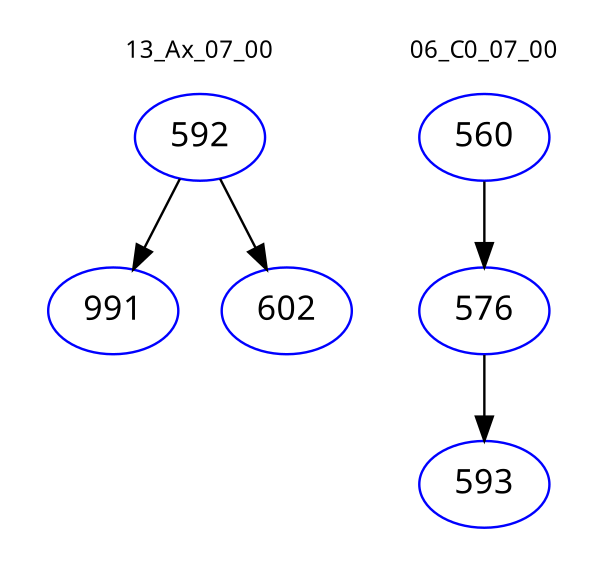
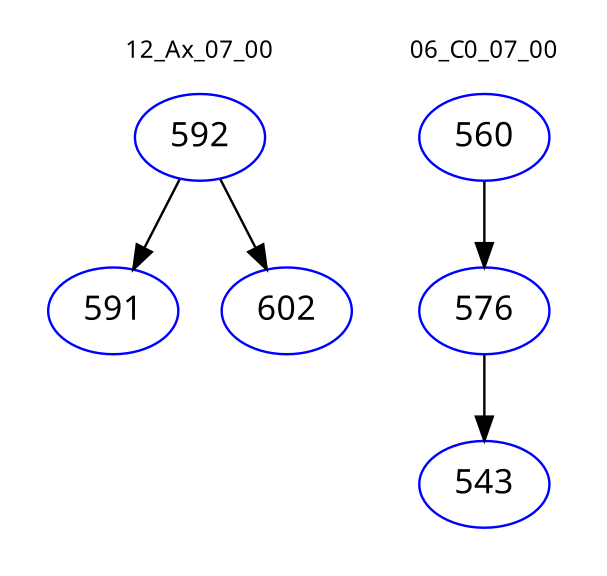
cluster "13_Ax_07_00": label "13_Ax_07_00" -> "12_Ax_07_00"
node "991": label "991" -> "591"
node "593": label "593" -> "543"
